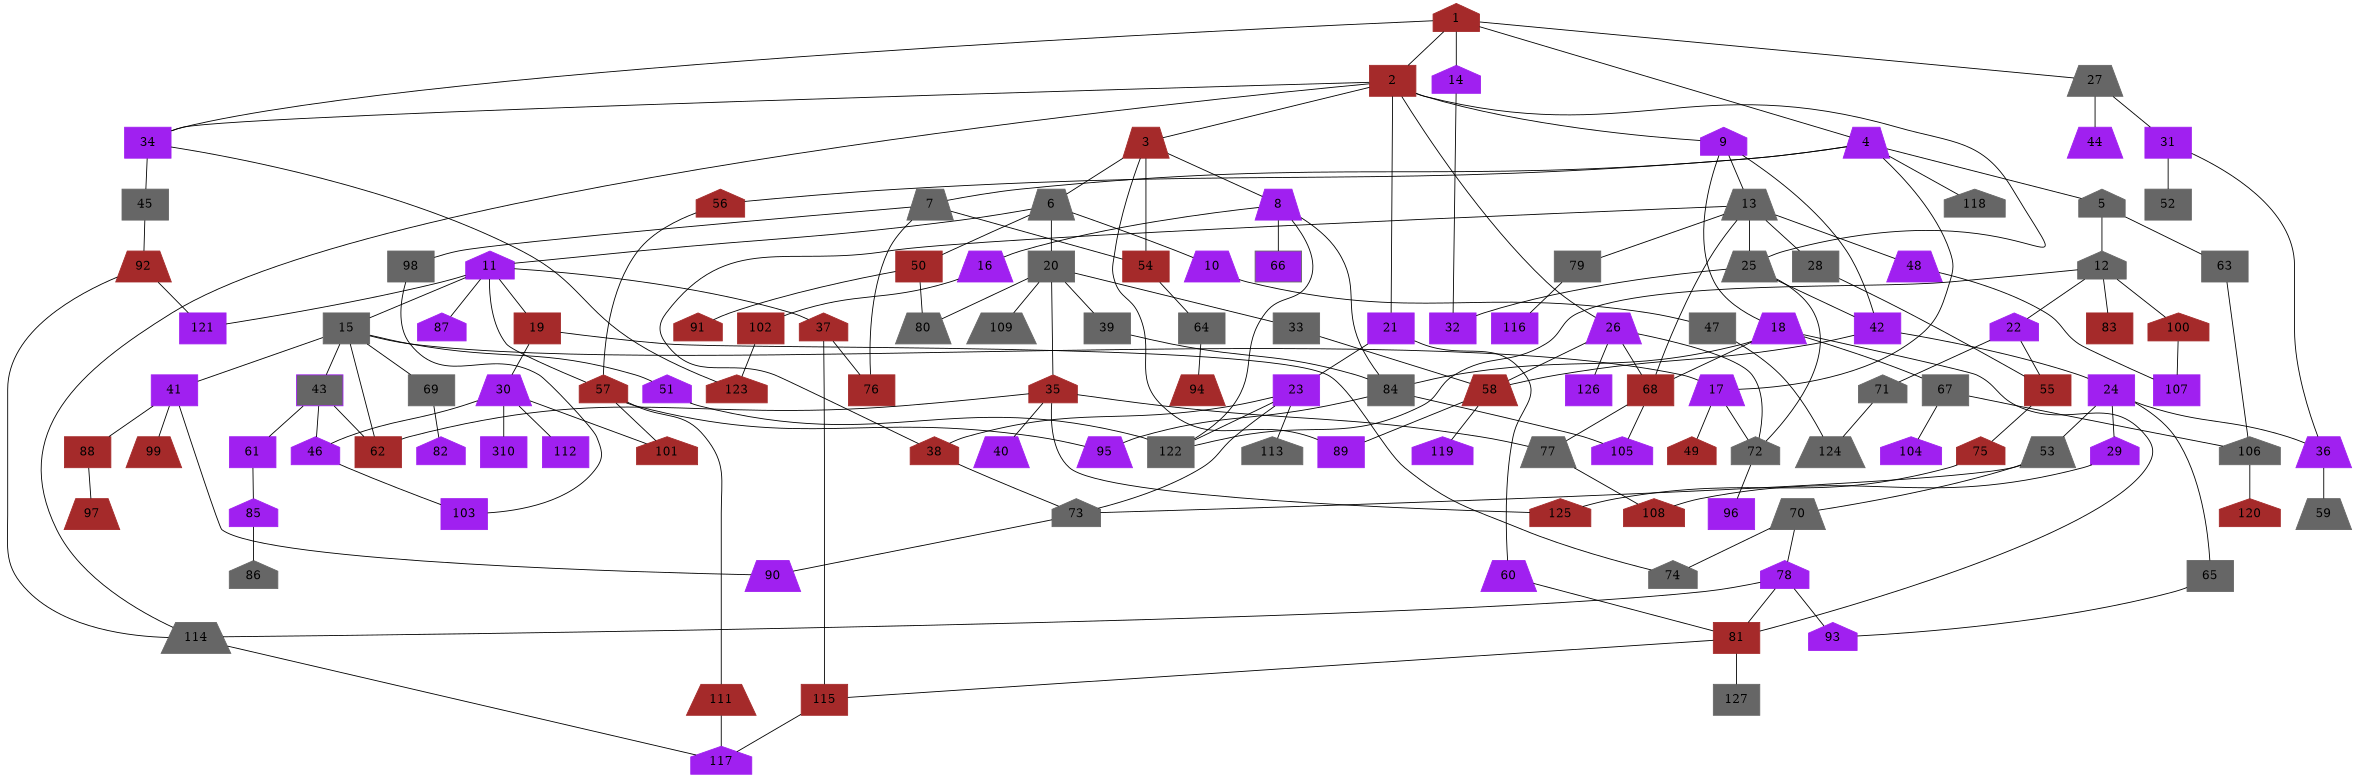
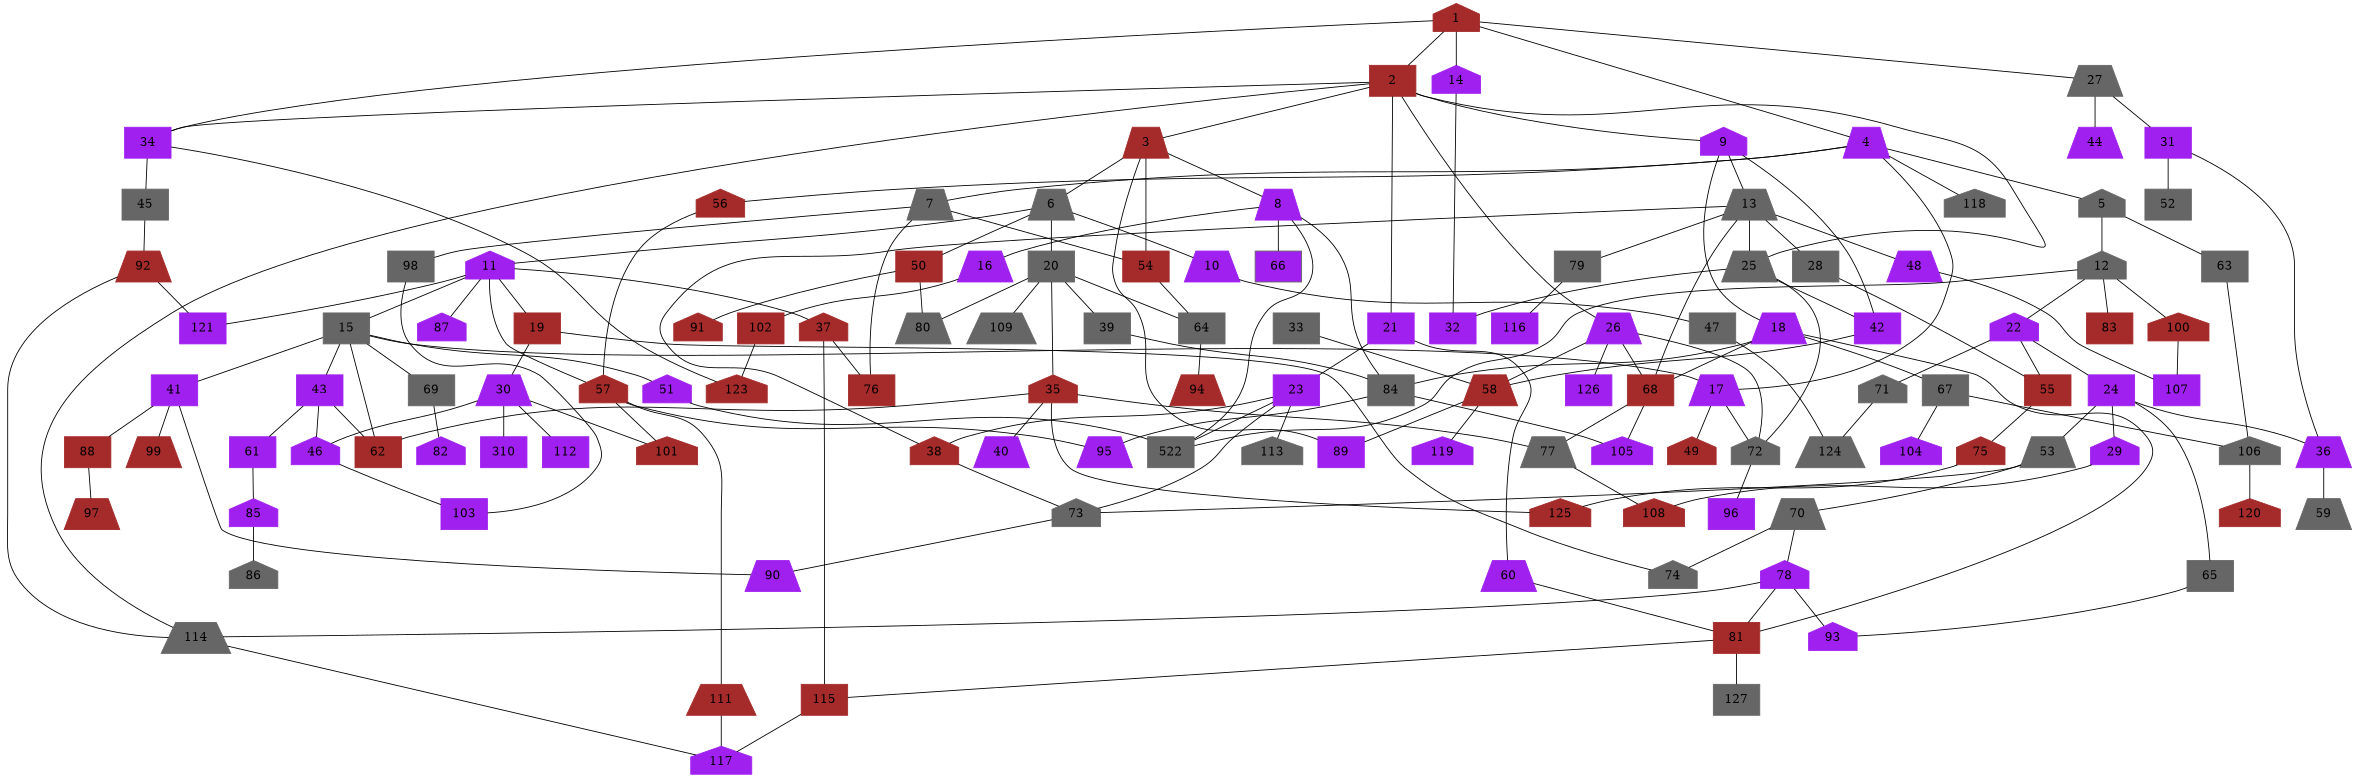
edge "20" -- "33": now "20" -- "64"
edge "42" -- "24": now "22" -- "24"
node "43": fillcolor gray40 -> purple
node "122": label "122" -> "522"
